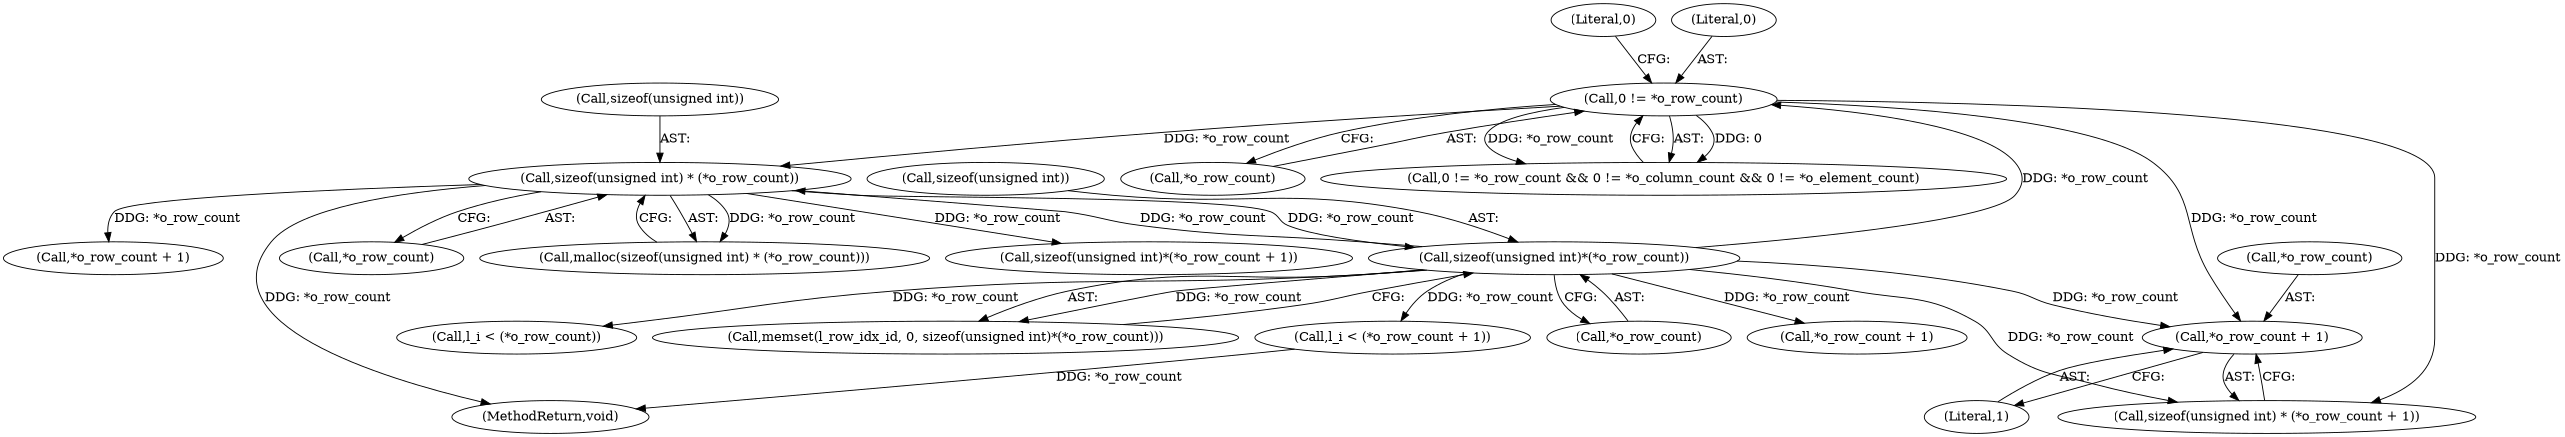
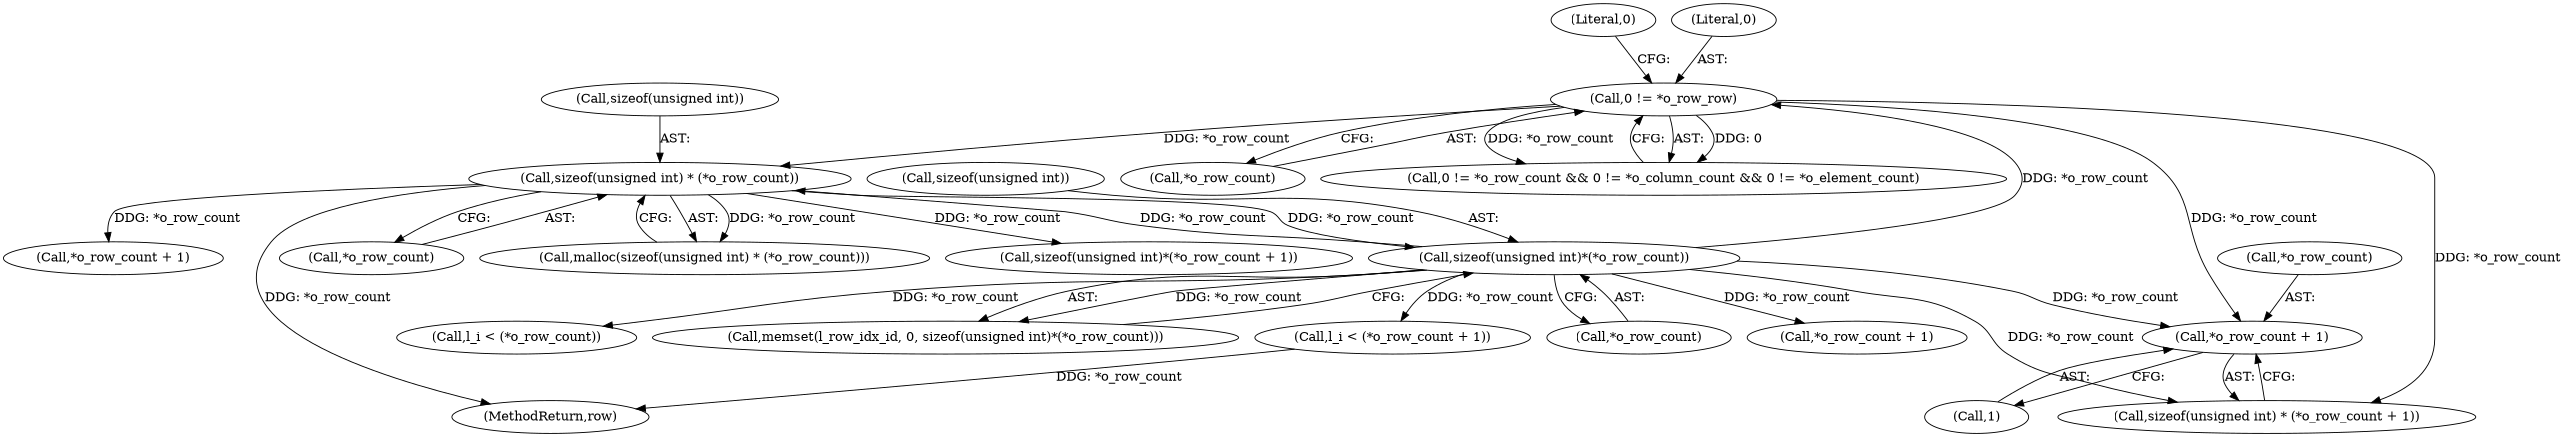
node "(Call,0 != *o_row_count)": label "(Call,0 != *o_row_count)" -> "(Call,0 != *o_row_row)"
node "(MethodReturn,void)": label "(MethodReturn,void)" -> "(MethodReturn,row)"
node "(Literal,1)": label "(Literal,1)" -> "(Call,1)"
